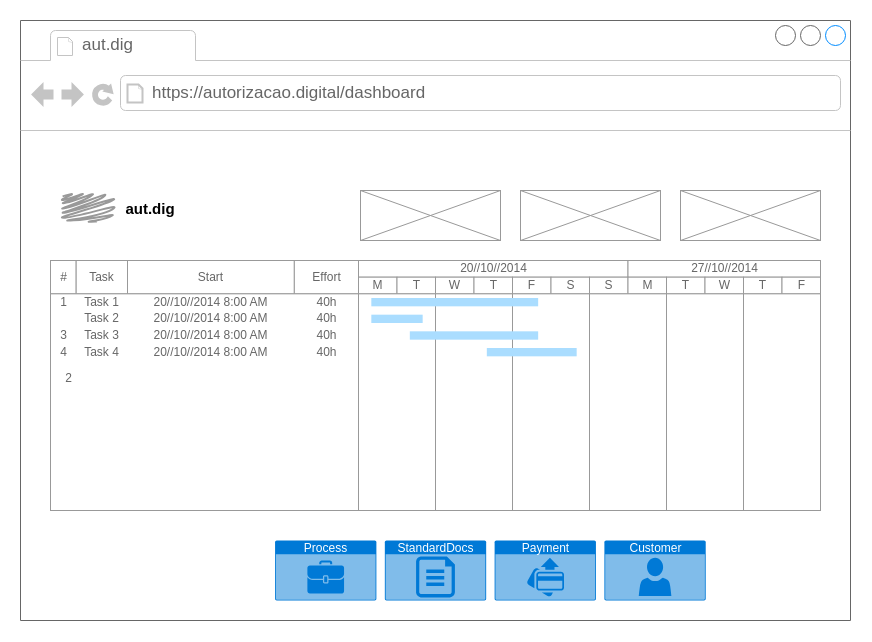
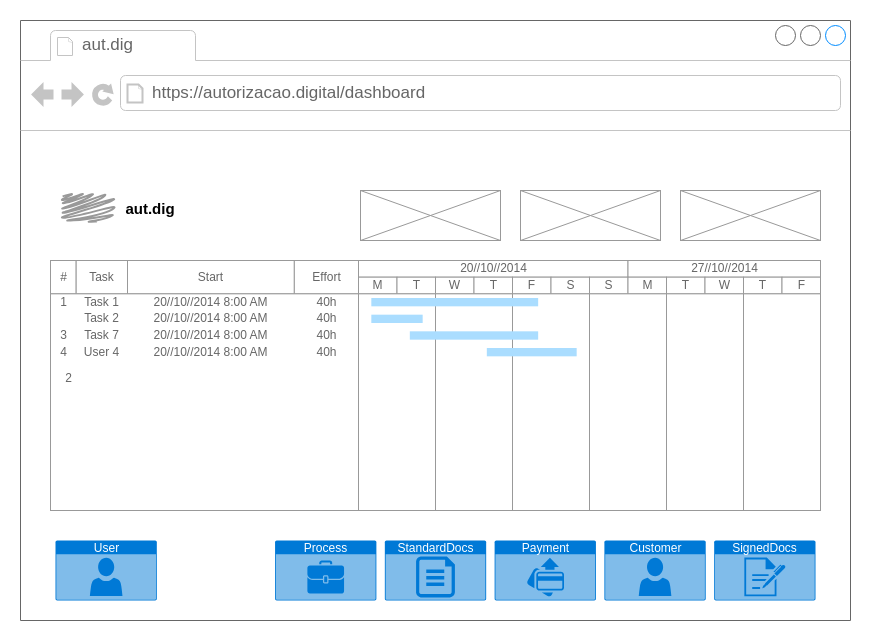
node "Task 3": label "Task 3" -> "Task 7"
node "Task 4": label "Task 4" -> "User 4"
node "User": added
node "SignedDocs": added
